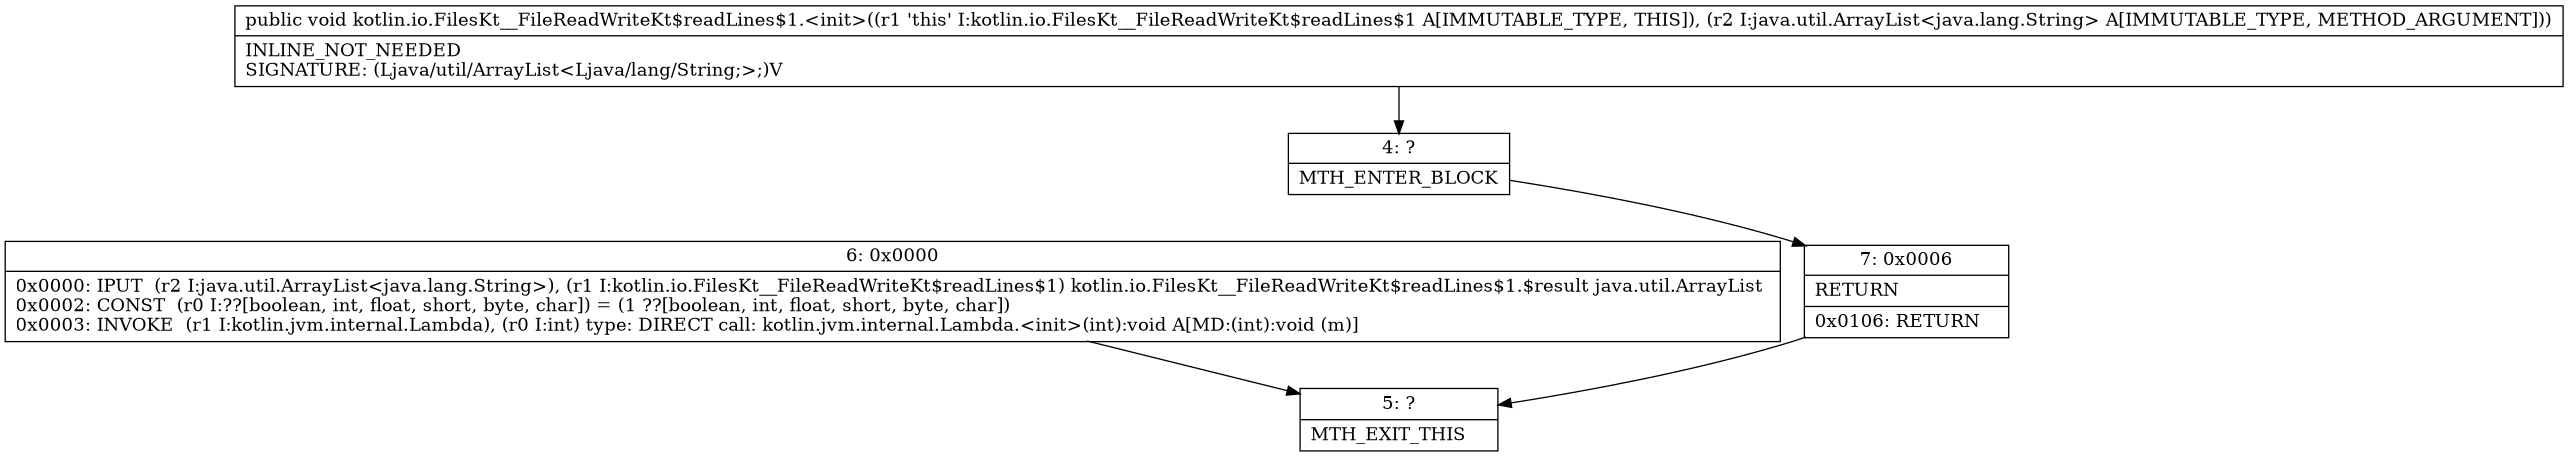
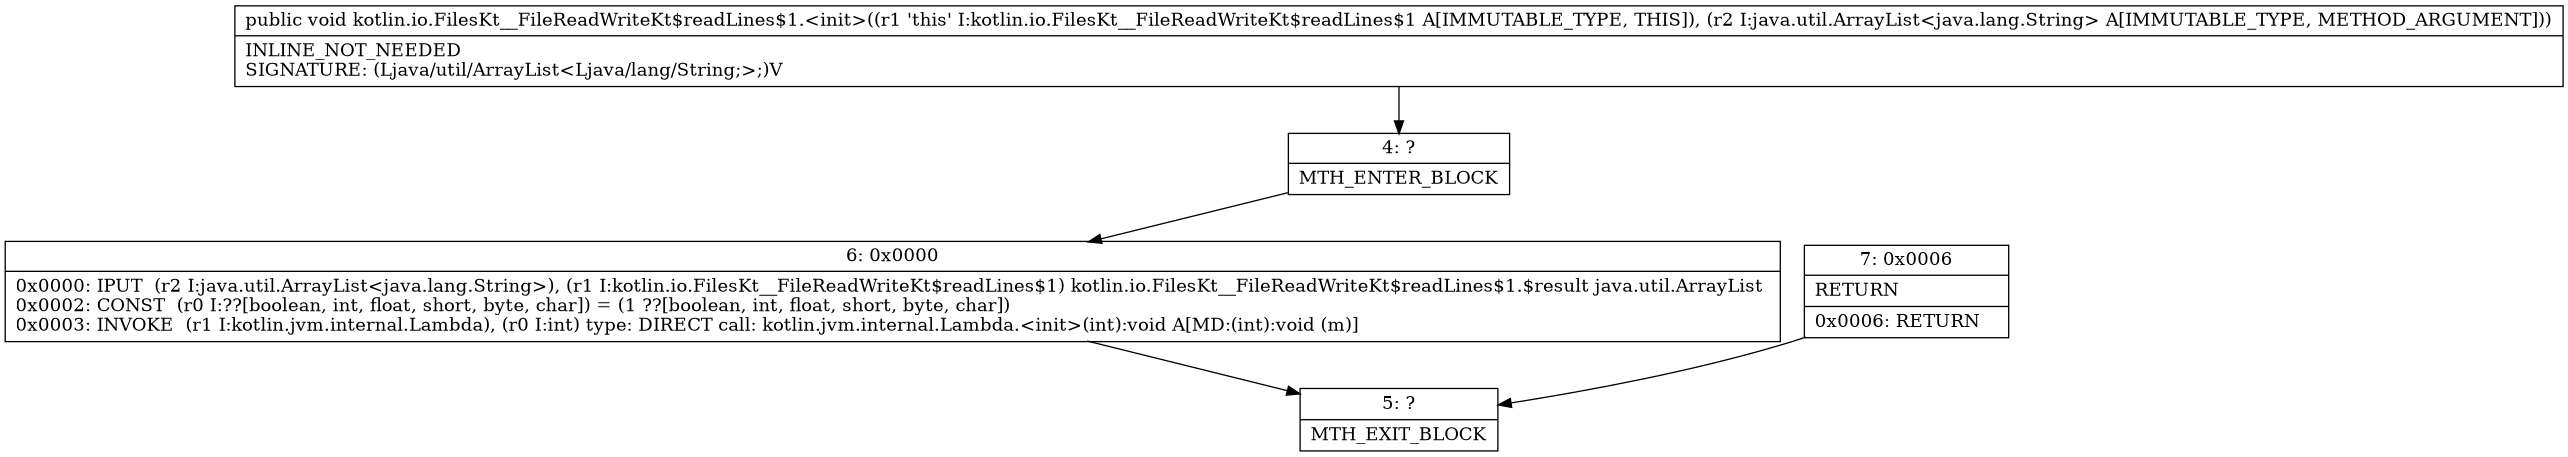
edge "4: ?" -> "7: 0x0006": now "4: ?" -> "6: 0x0000"
node "7: 0x0006": text "0x0106: RETURN" -> "0x0006: RETURN"
node "5: ?": text "MTH_EXIT_THIS" -> "MTH_EXIT_BLOCK"
